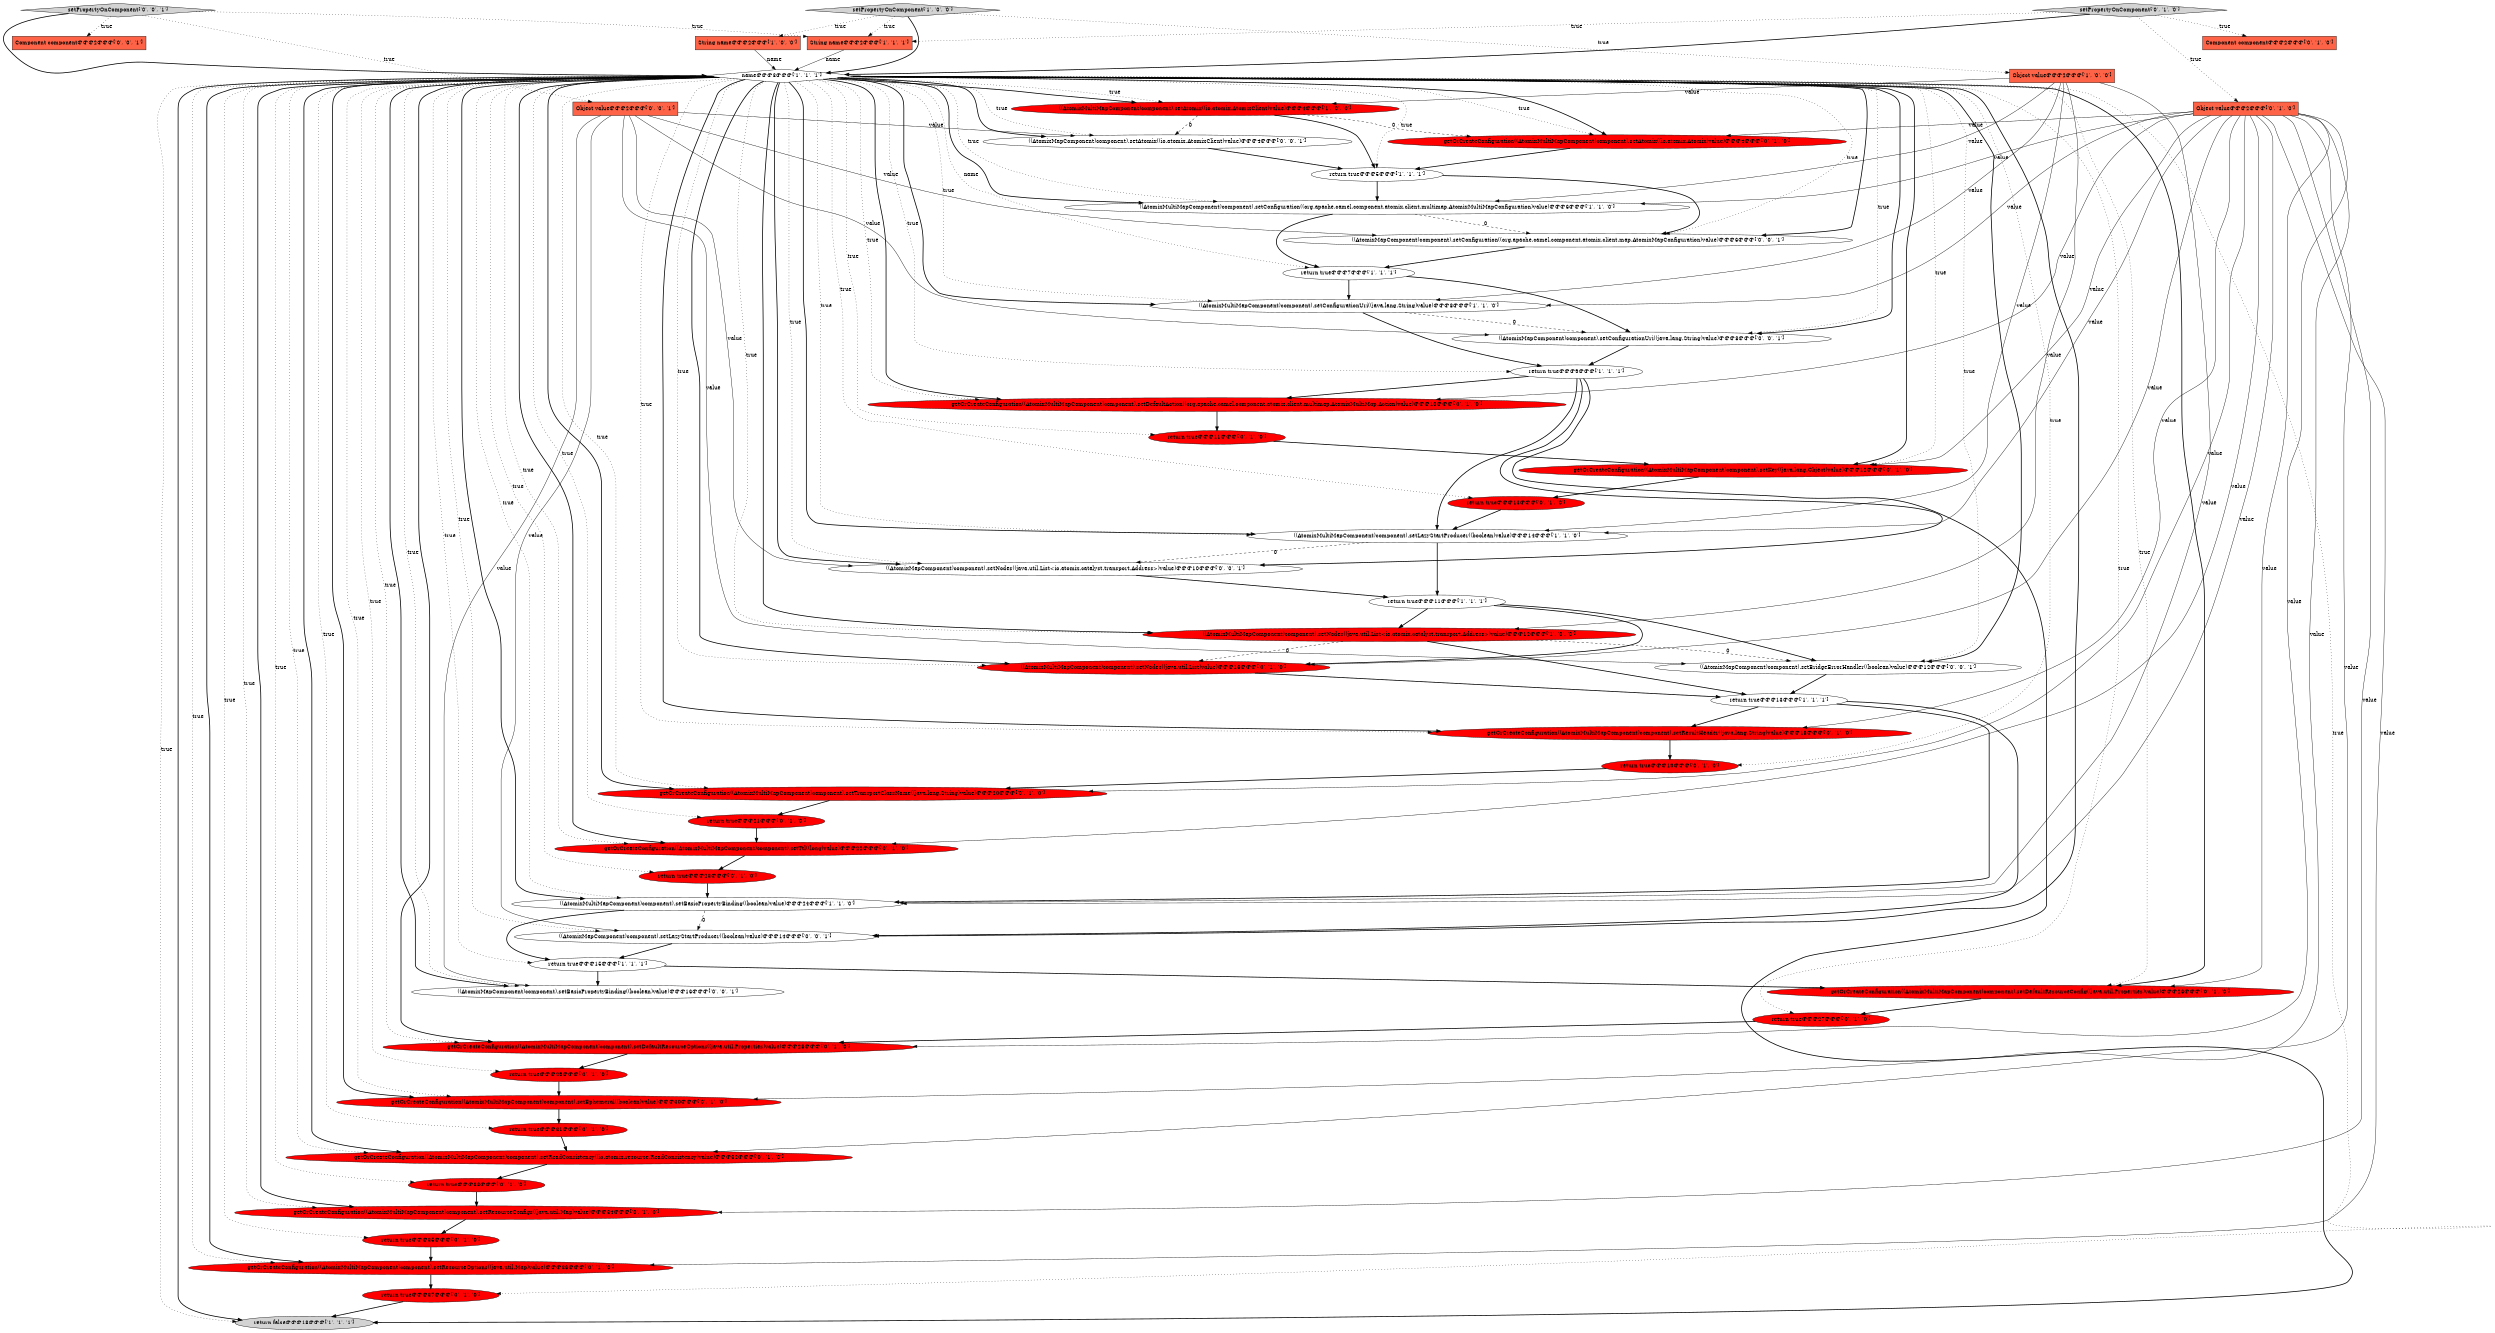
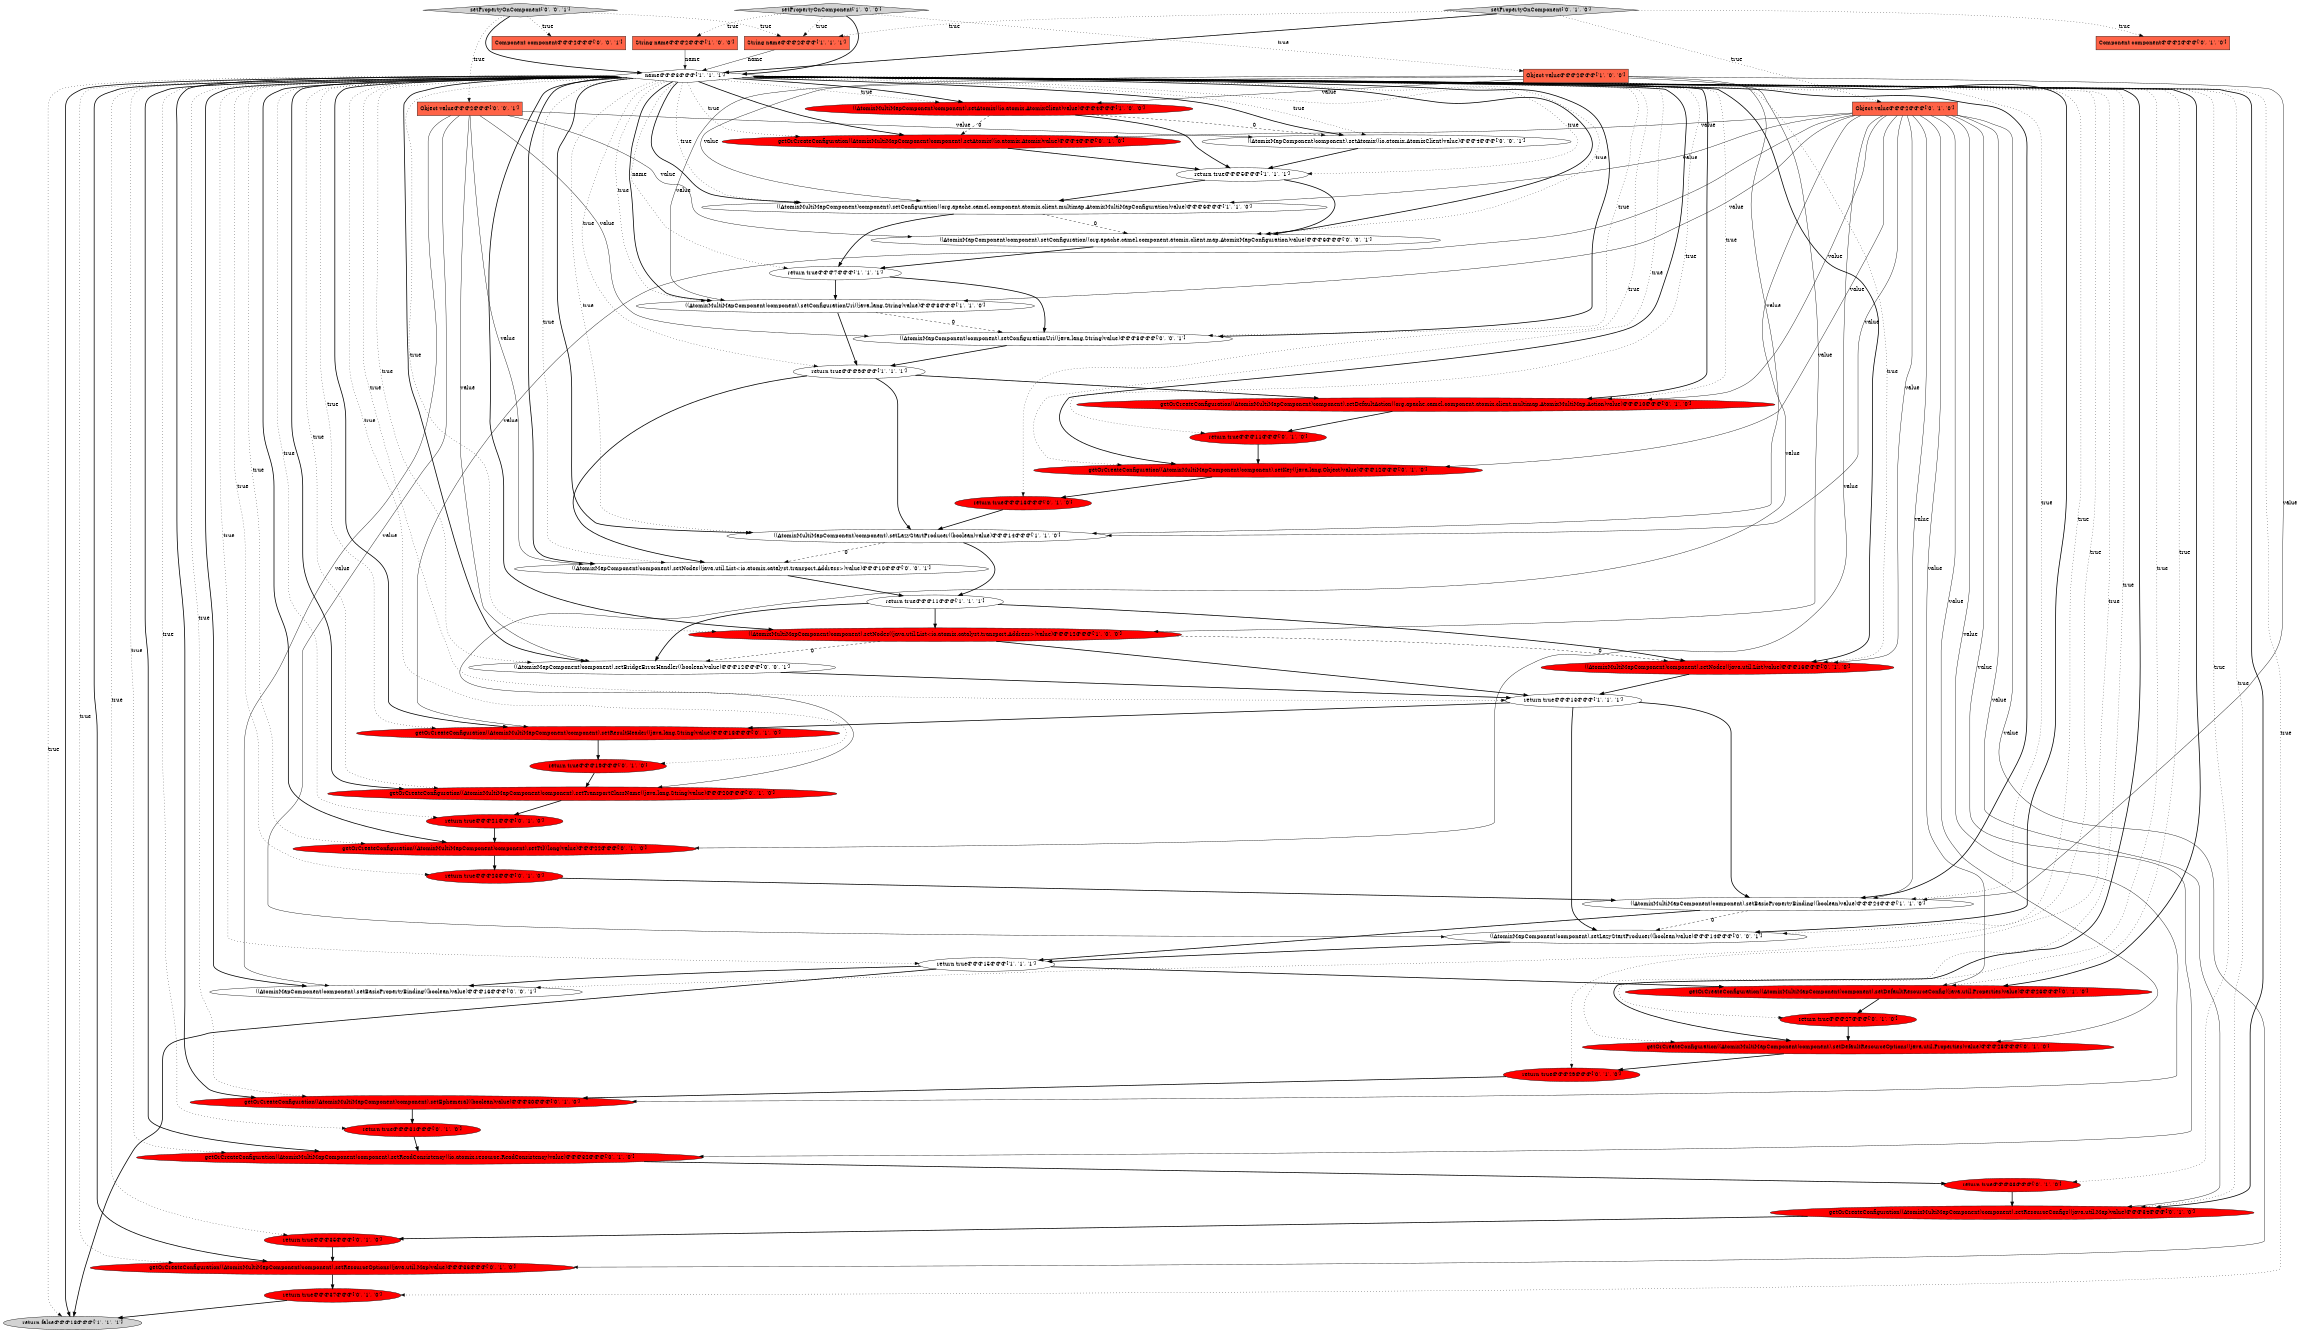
edge "name@@@3@@@['1', '1', '1']" -> "return true@@@13@@@['1', '1', '1']": added, label "true"
edge "return true@@@9@@@['1', '1', '1']" -> "return false@@@18@@@['1', '1', '1']": now "return true@@@15@@@['1', '1', '1']" -> "return false@@@18@@@['1', '1', '1']"
